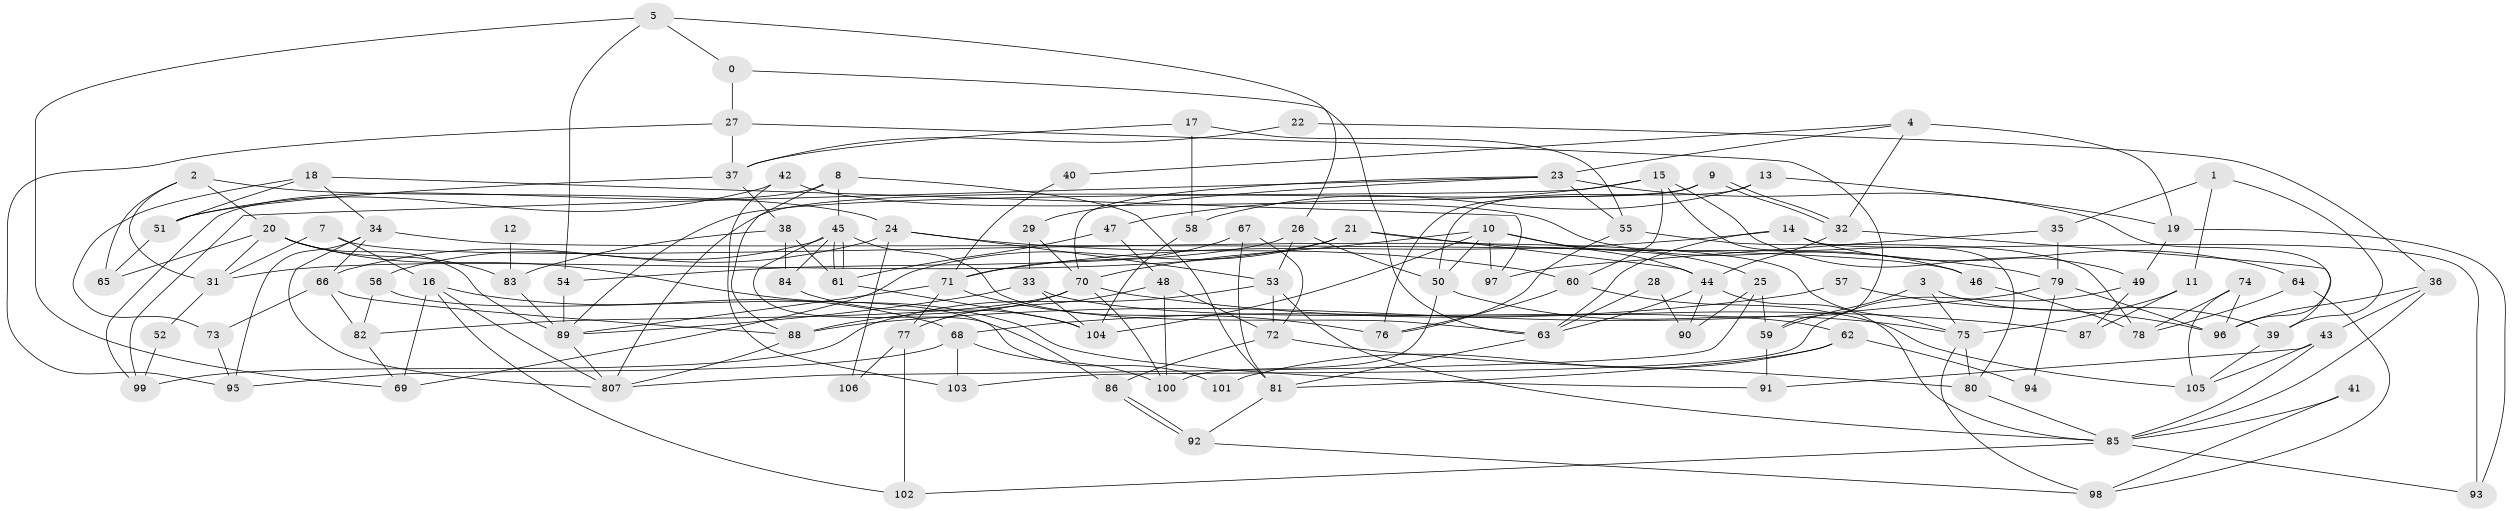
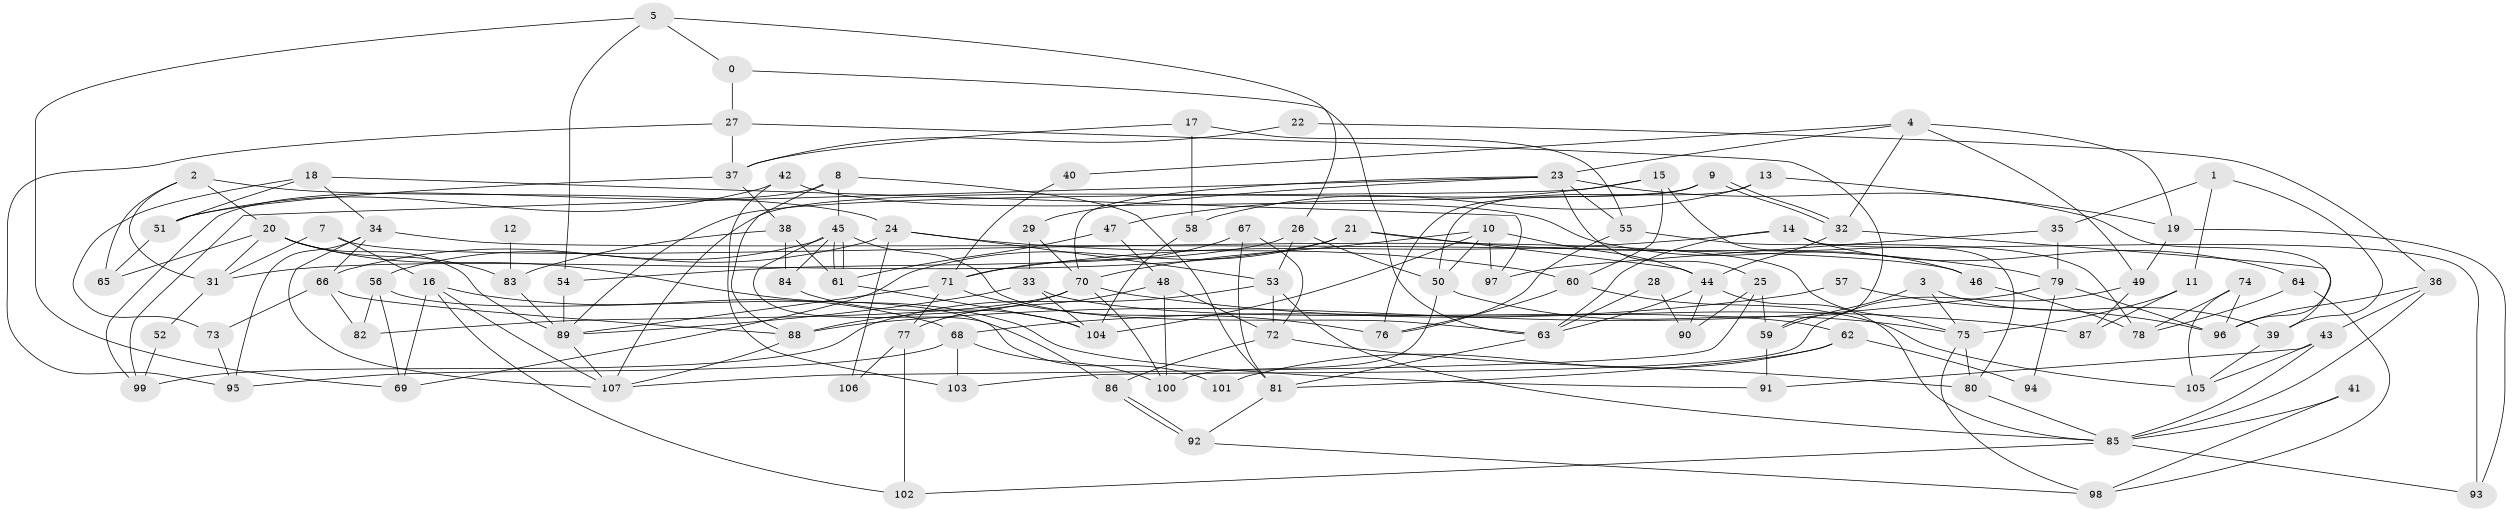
edge "10" -- "25": now "23" -- "25"
edge "15" -- "49": now "4" -- "49"
edge "82" -- "69": now "56" -- "69"
node "807": label "807" -> "107"
